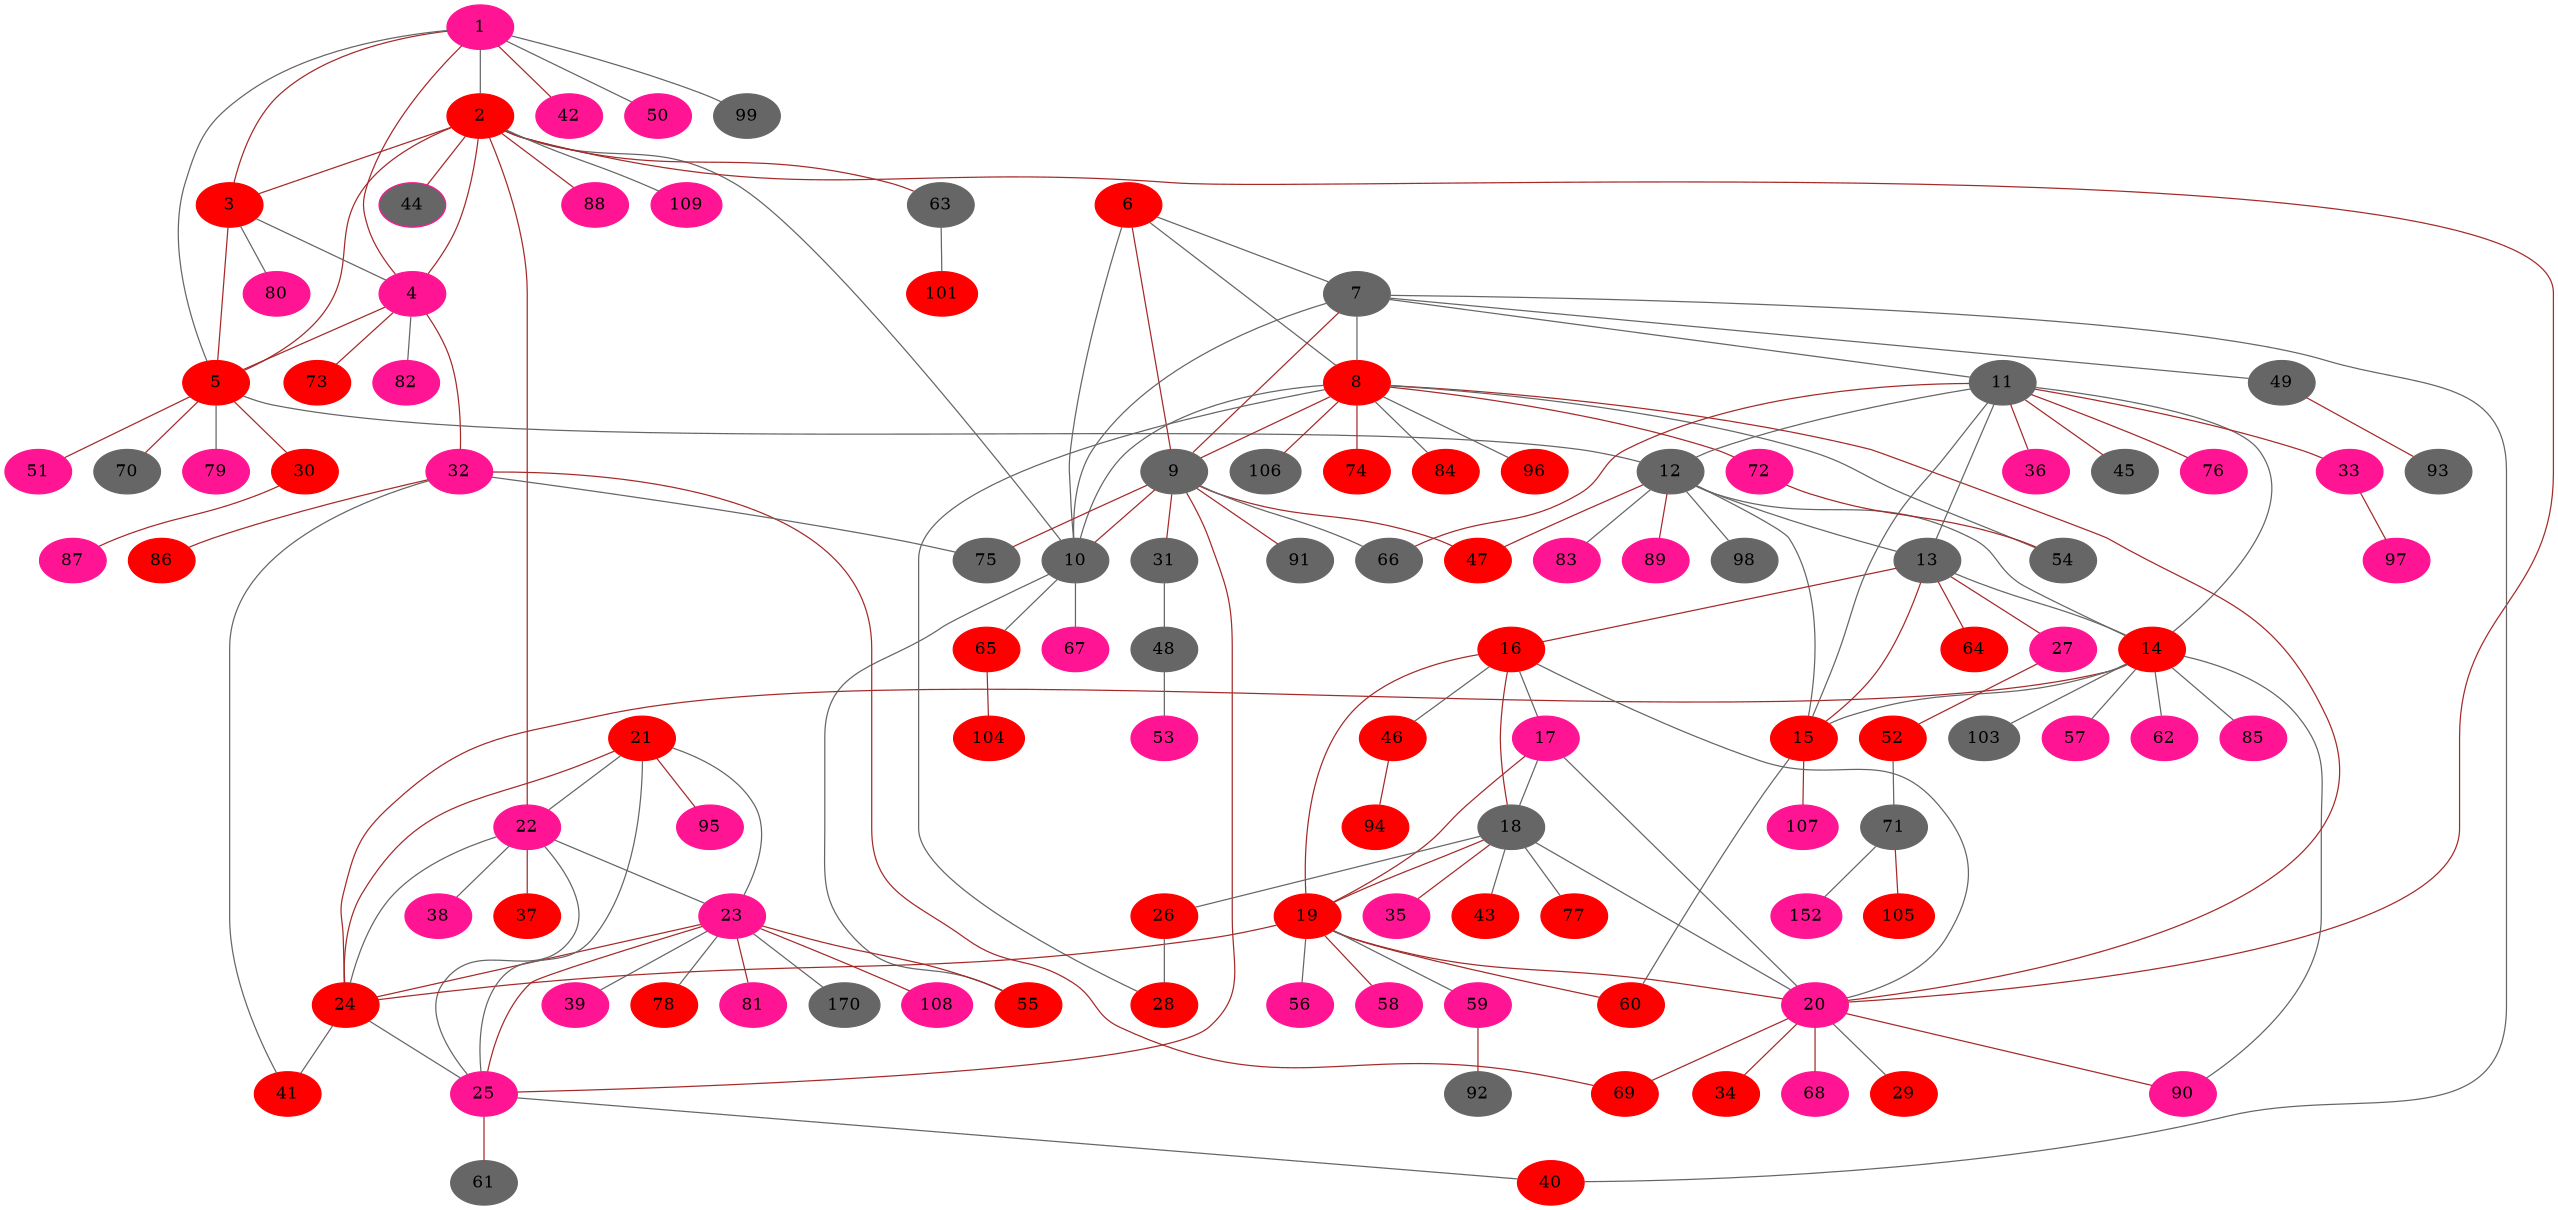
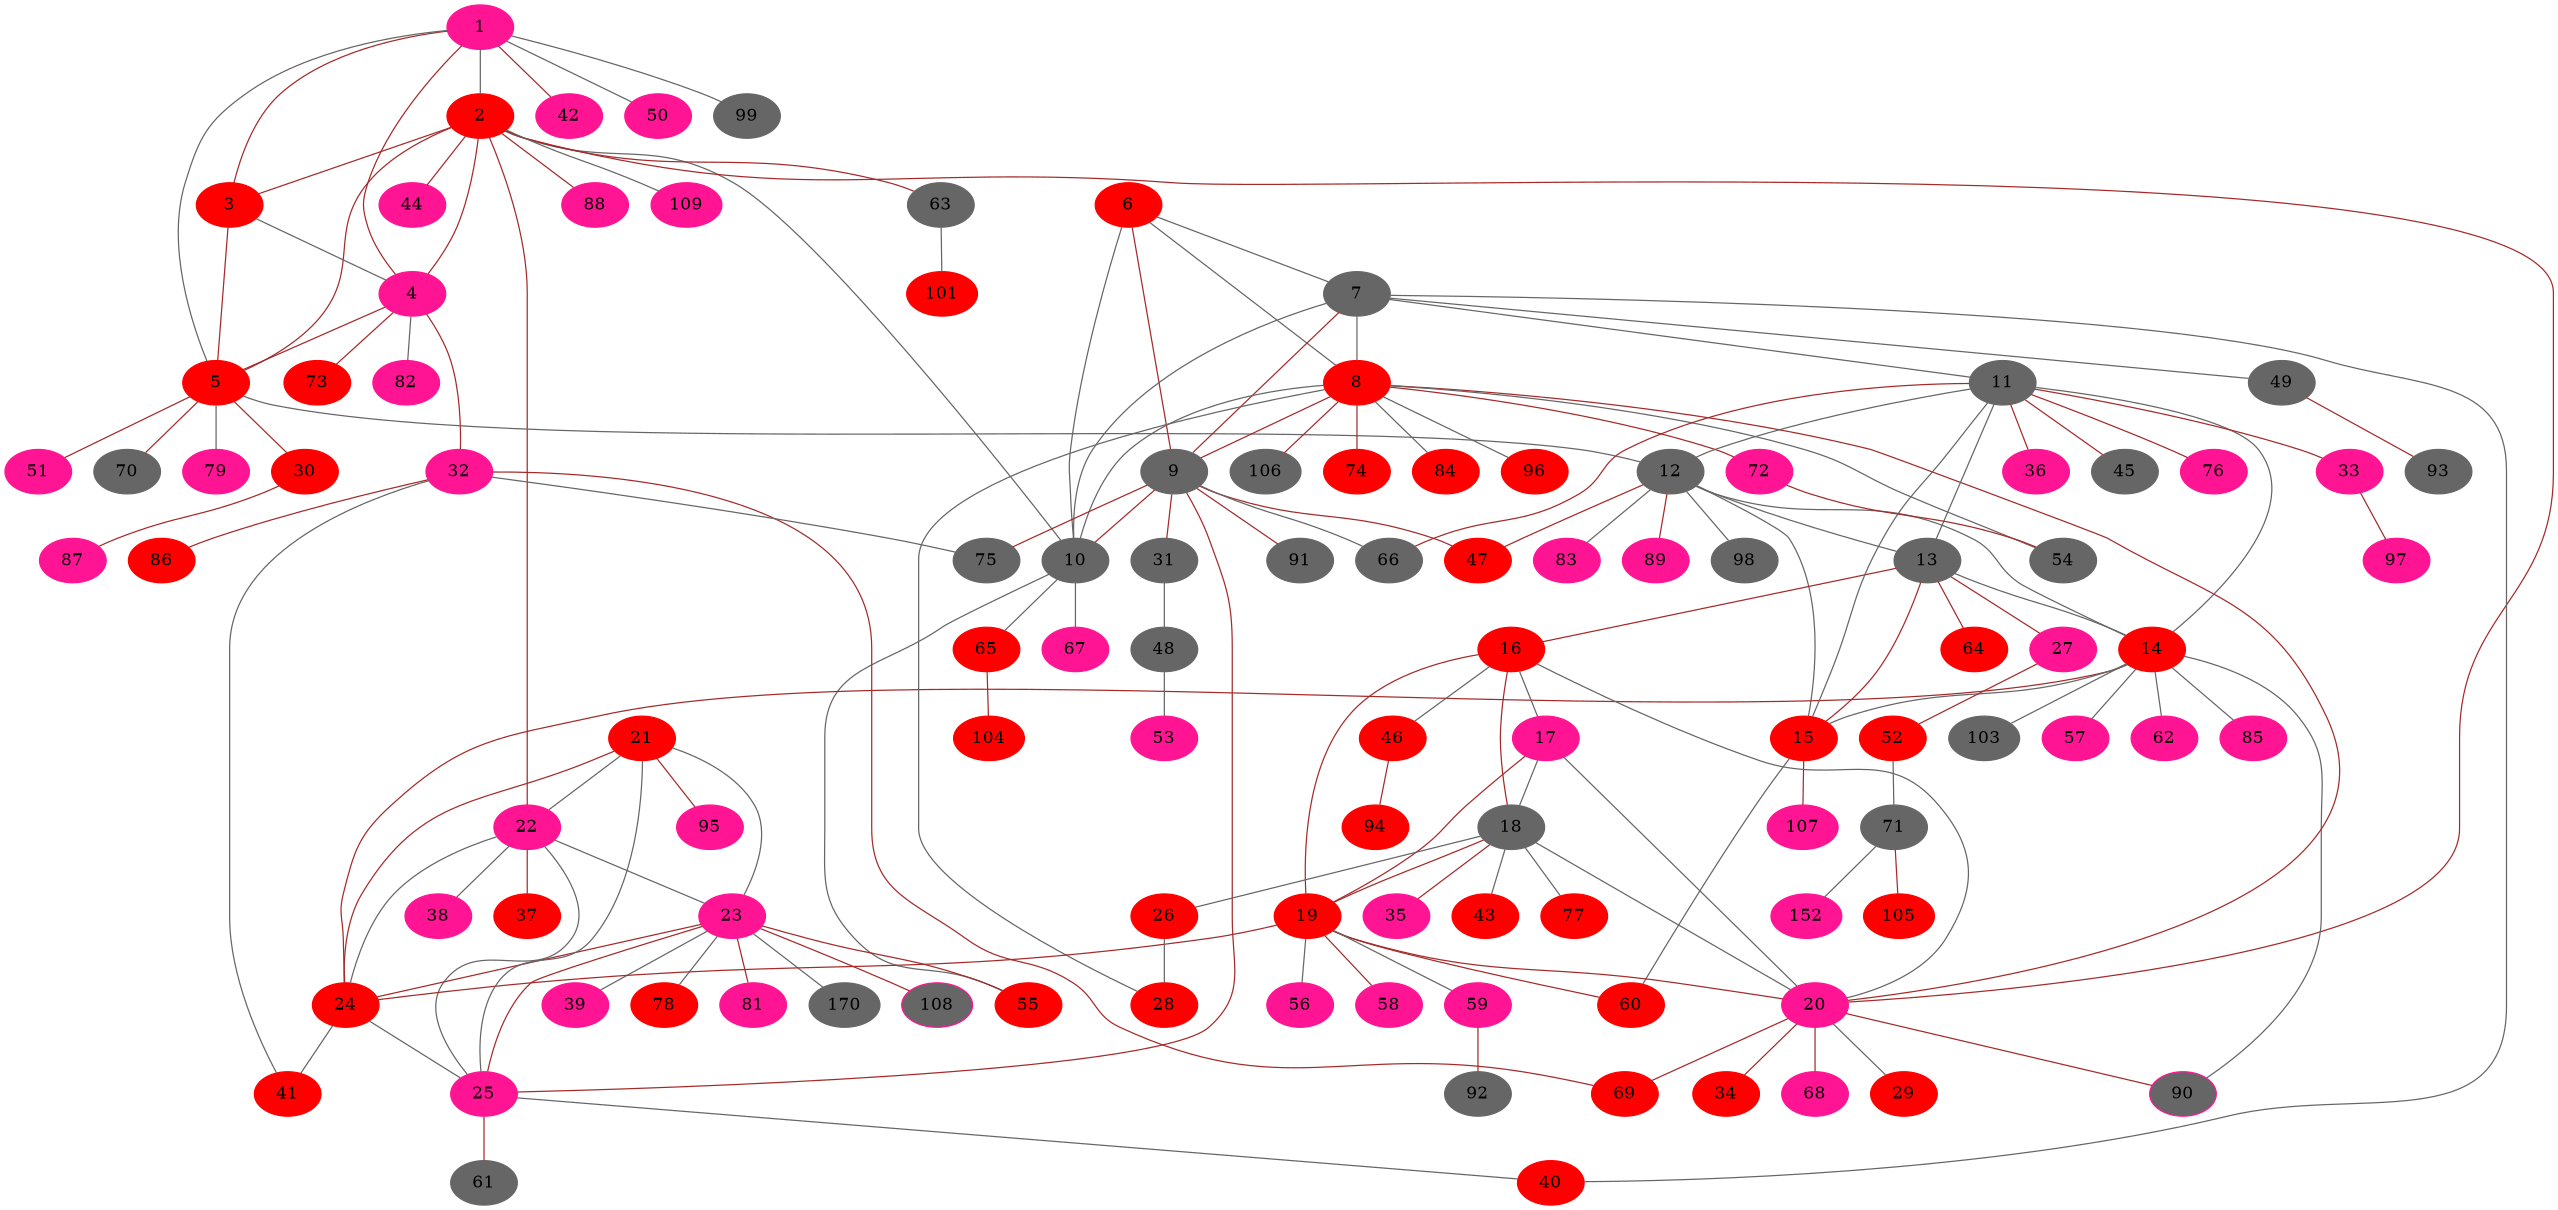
node "44": fillcolor gray40 -> deeppink
node "80": removed
node "108": fillcolor deeppink -> gray40
node "90": fillcolor deeppink -> gray40
